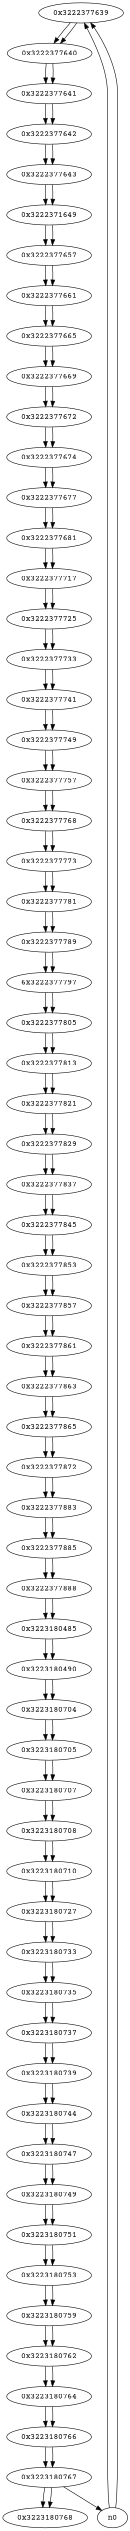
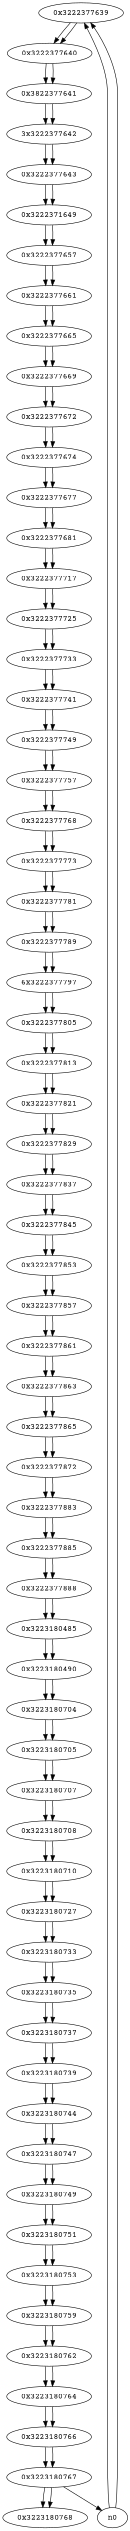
node "0x3222377641": label "0x3222377641" -> "0x3822377641"
node "0x3222377642": label "0x3222377642" -> "3x3222377642"
